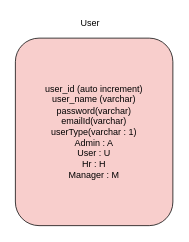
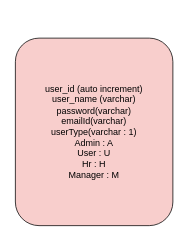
node "User": removed
